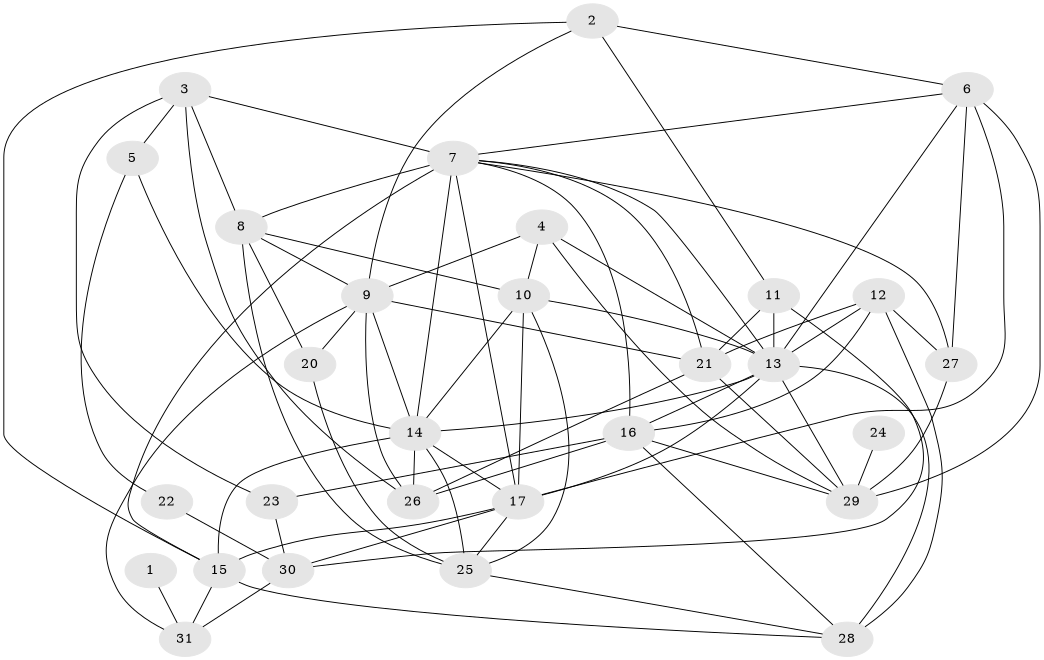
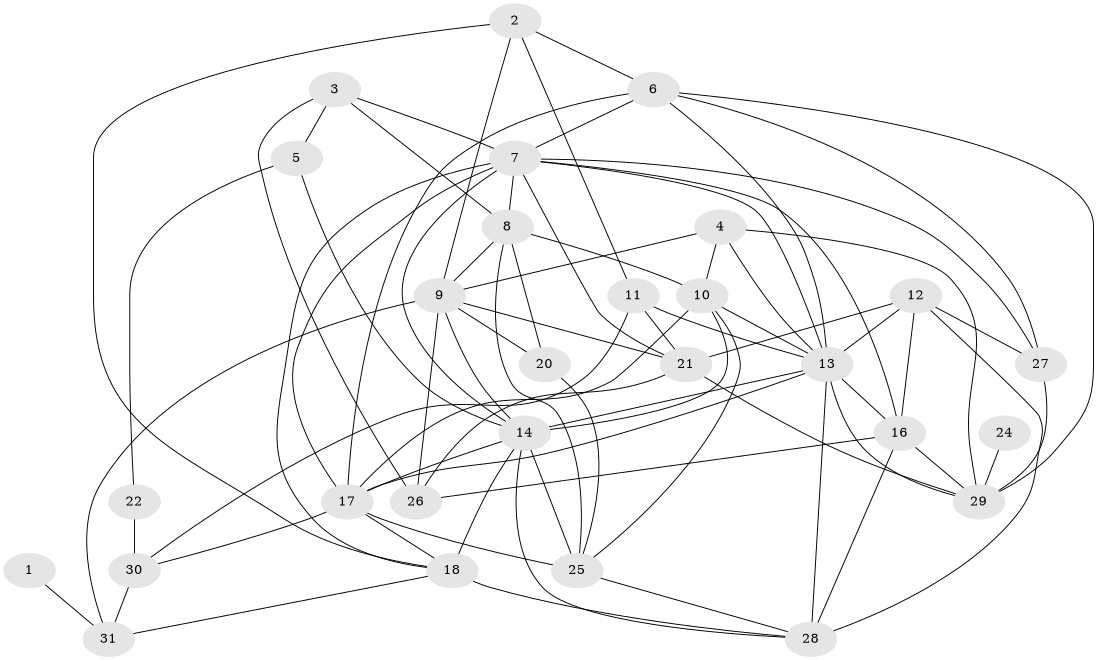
edge "14" -- "26": now "14" -- "28"
node "23": removed
node "15": label "15" -> "18"
